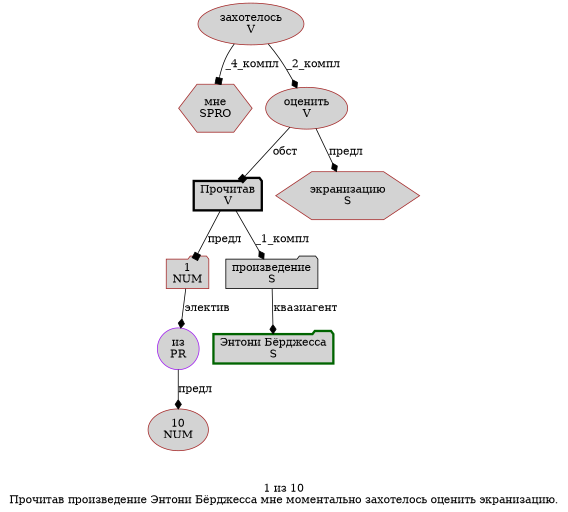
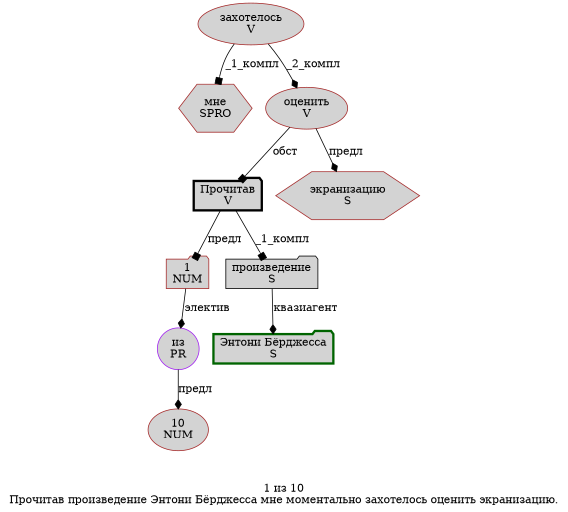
edge "захотелось V" -> "мне SPRO": label "_4_компл" -> "_1_компл"
edge "Прочитав V" -> "произведение S": arrowhead diamond -> box
